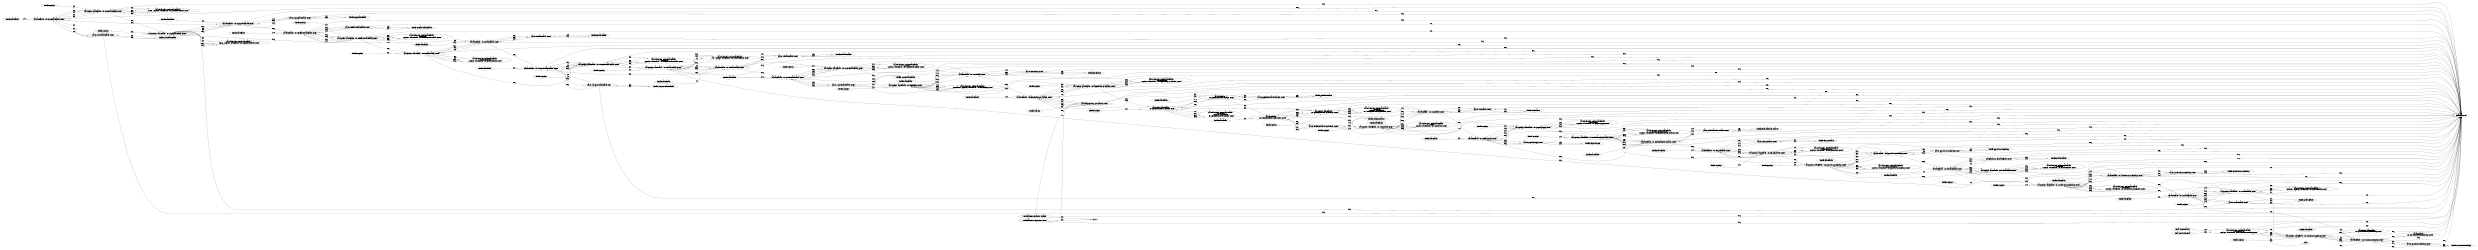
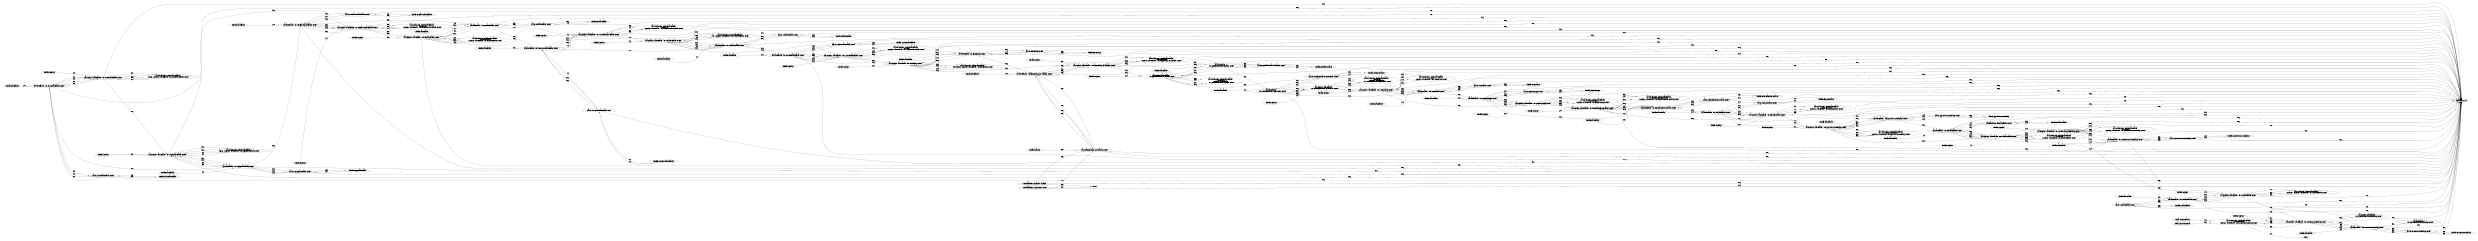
edge "(Call,NativeHandler>(new CssNativeHandler(context)))" -> "(Call,new CssNativeHandler(context))": removed, label "CFG:"
